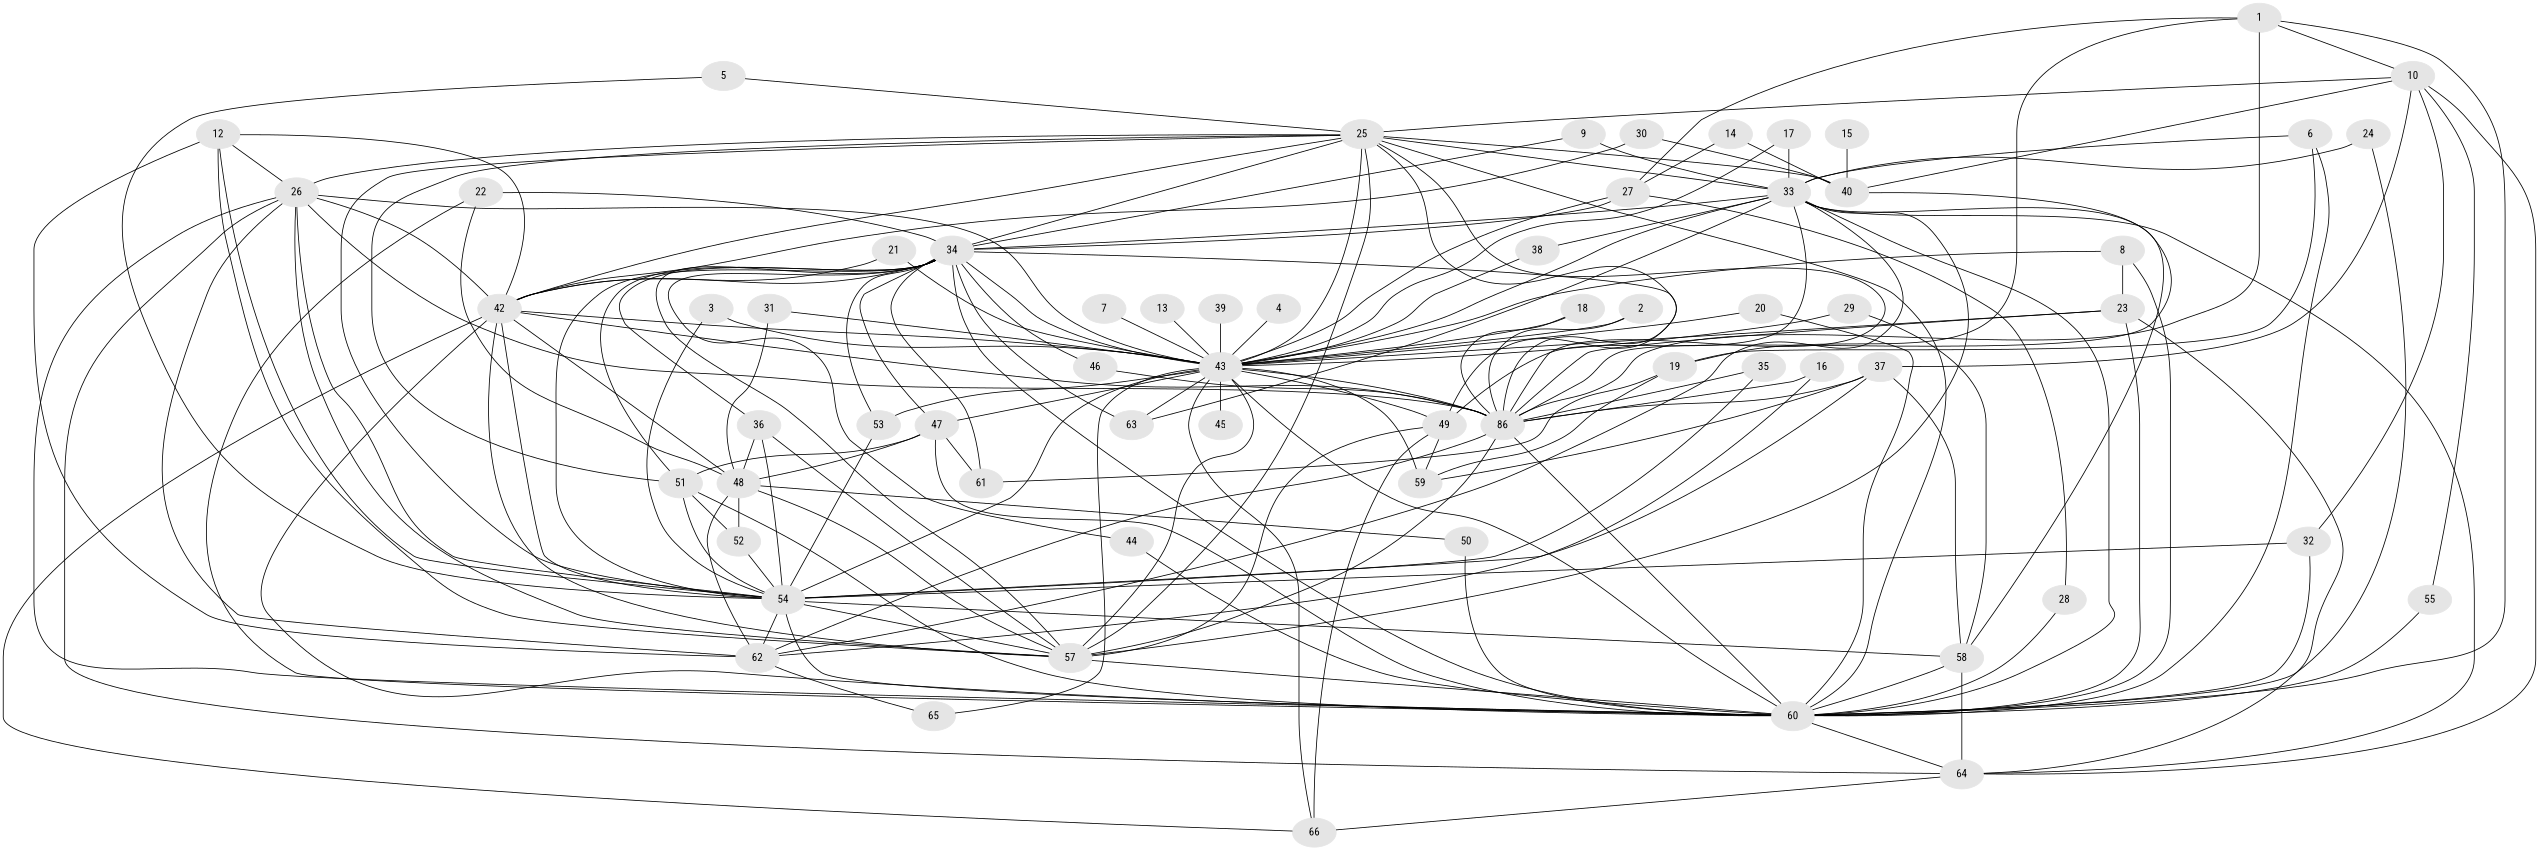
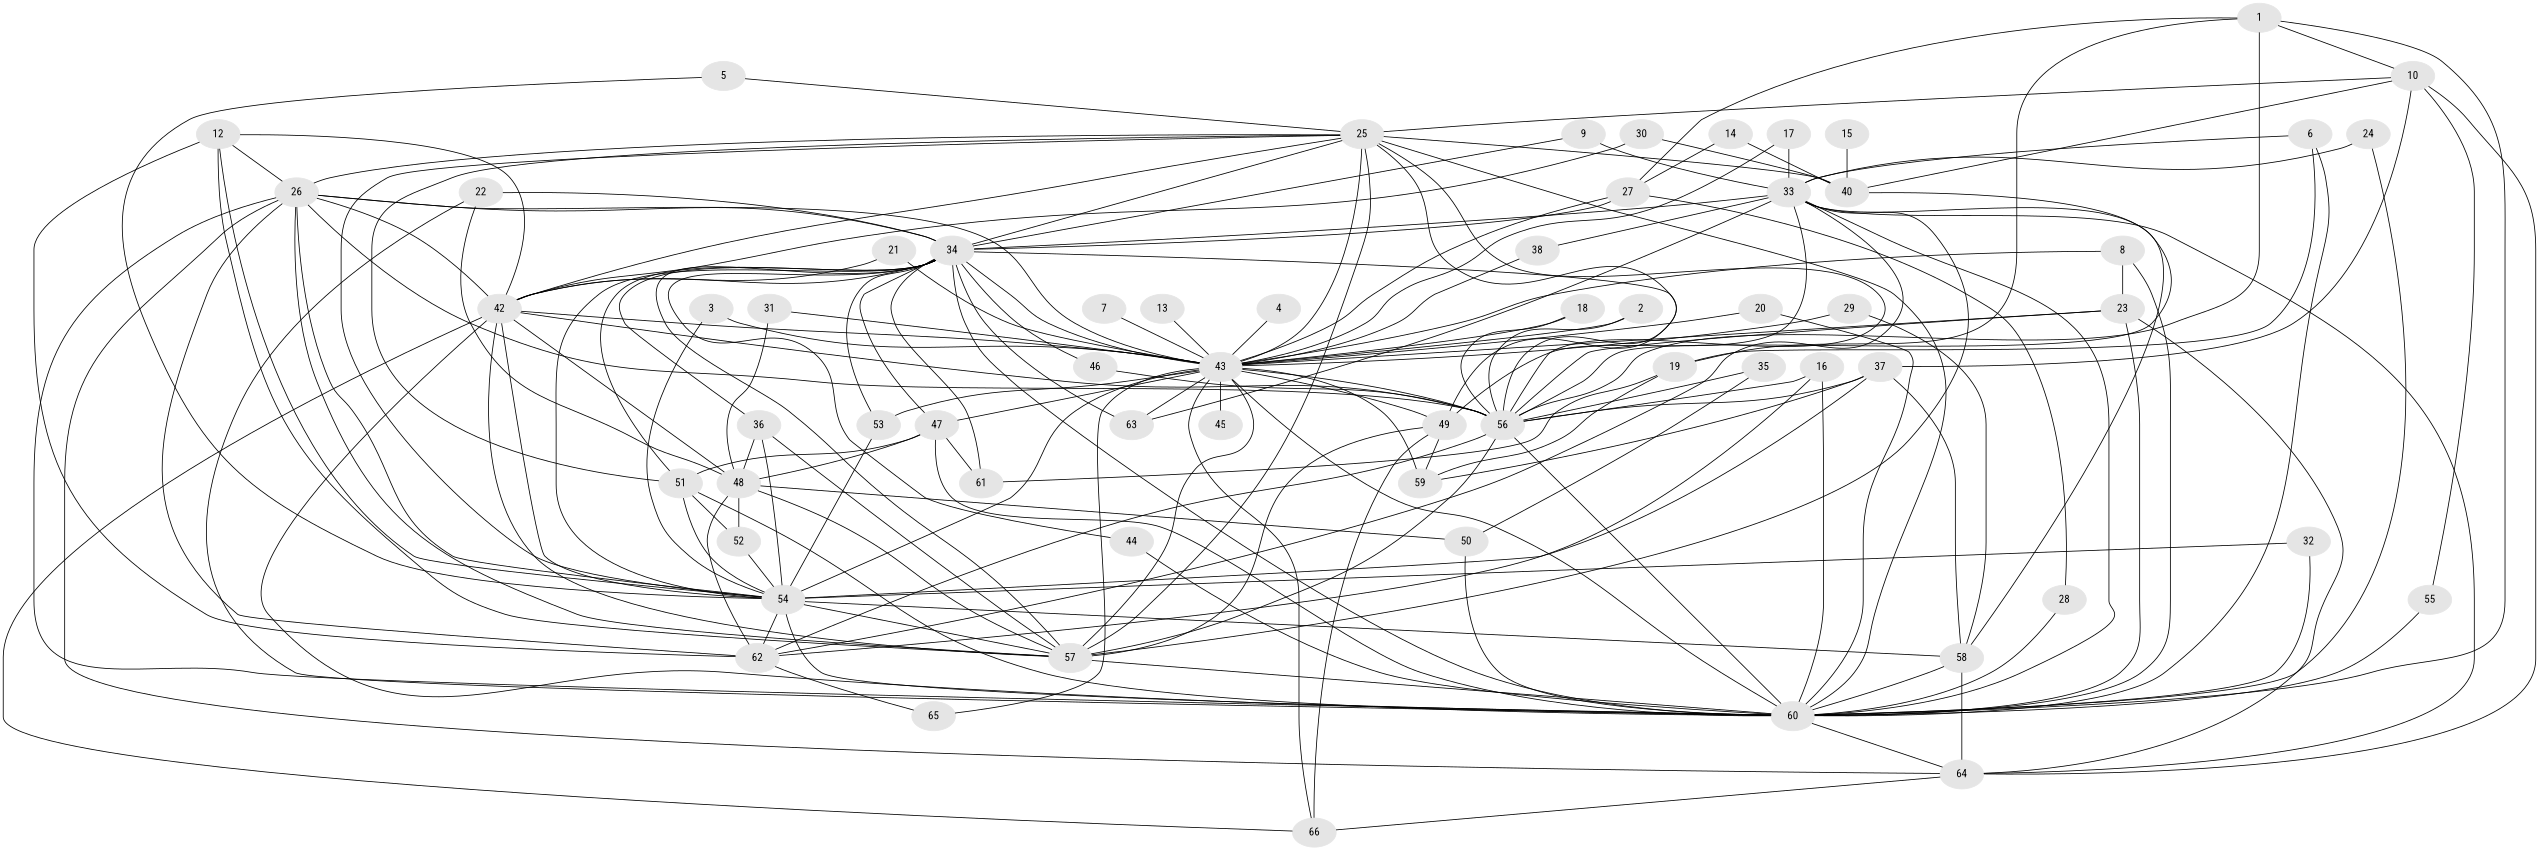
edge "25" -- "33": removed
edge "26" -- "34": added
edge "33" -- "43": removed
node "39": removed
edge "10" -- "32": removed
node "86": label "86" -> "56"
edge "16" -- "60": added
edge "35" -- "54": now "35" -- "50"
